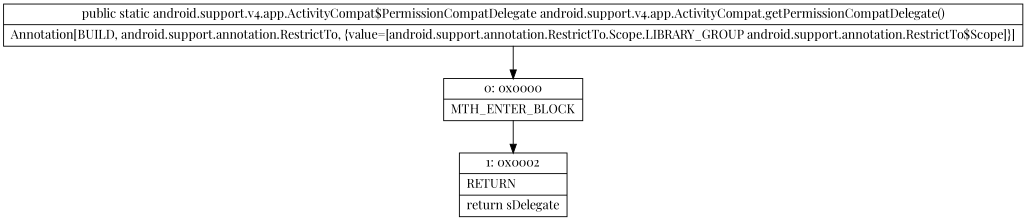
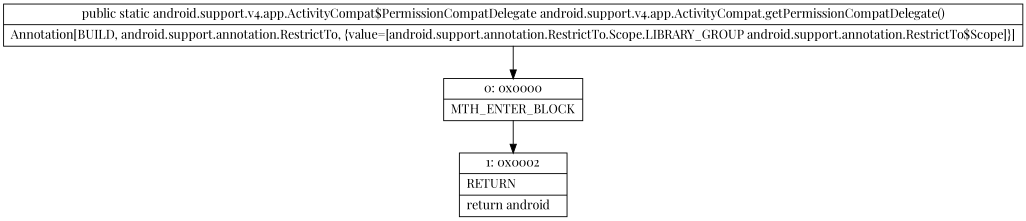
node "1: 0x0002": text "return sDelegate" -> "return android"
